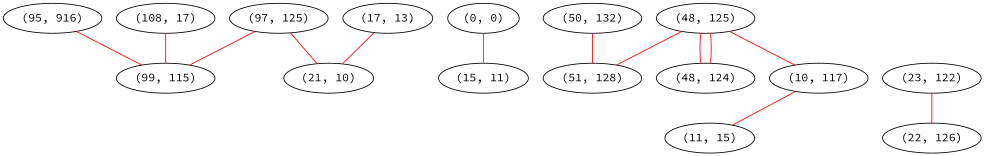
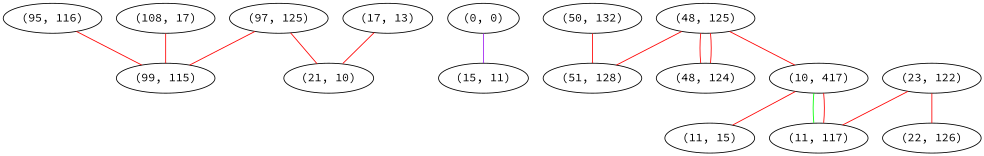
node "(95, 916)": label "(95, 916)" -> "(95, 116)"
node "(10, 117)": label "(10, 117)" -> "(10, 417)"
node "(11, 117)": added
